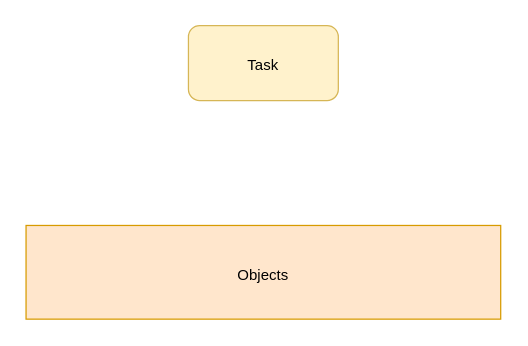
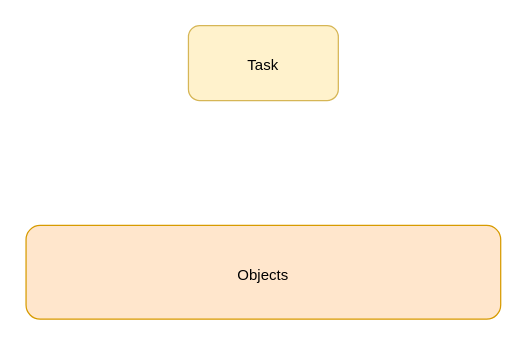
node "Objects": shape rectangle -> rounded rectangle
